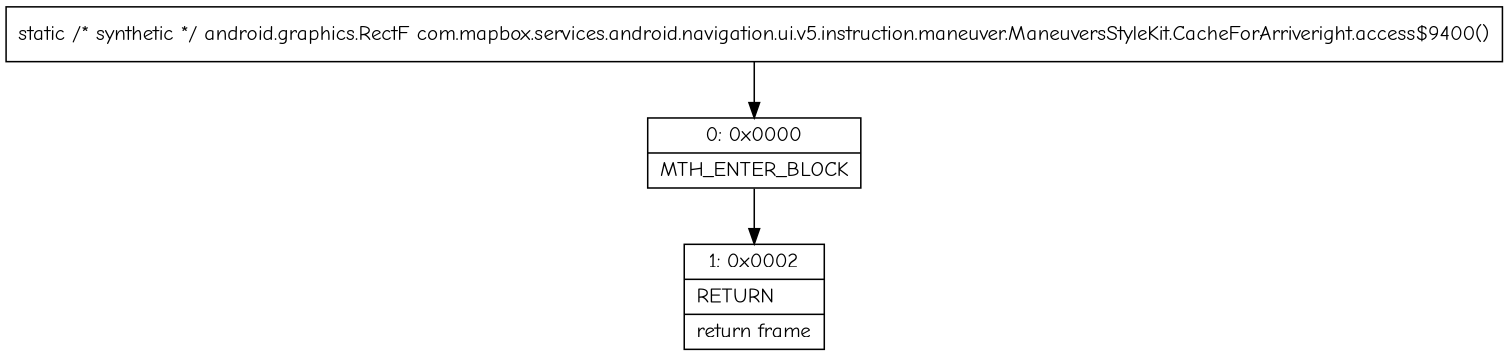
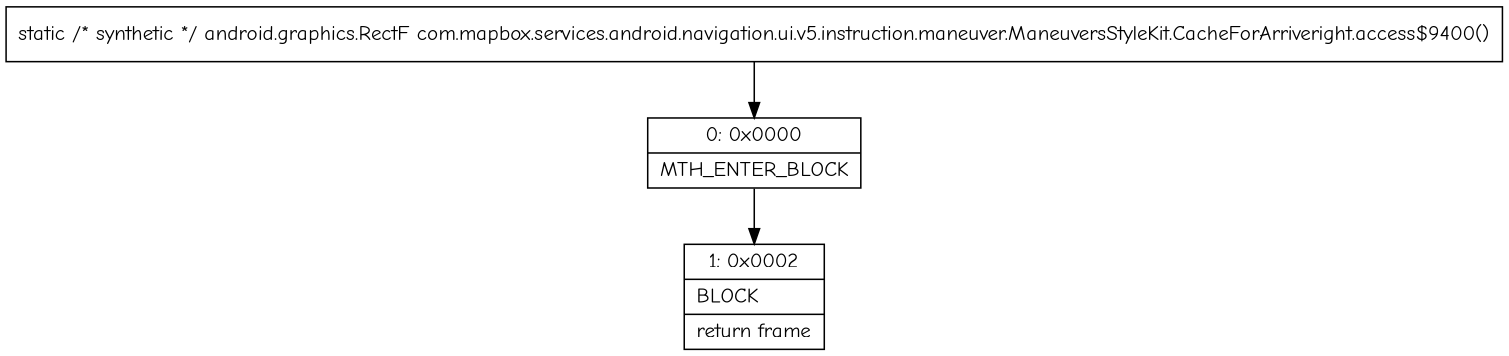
node "1: 0x0002": text "RETURN" -> "BLOCK"
